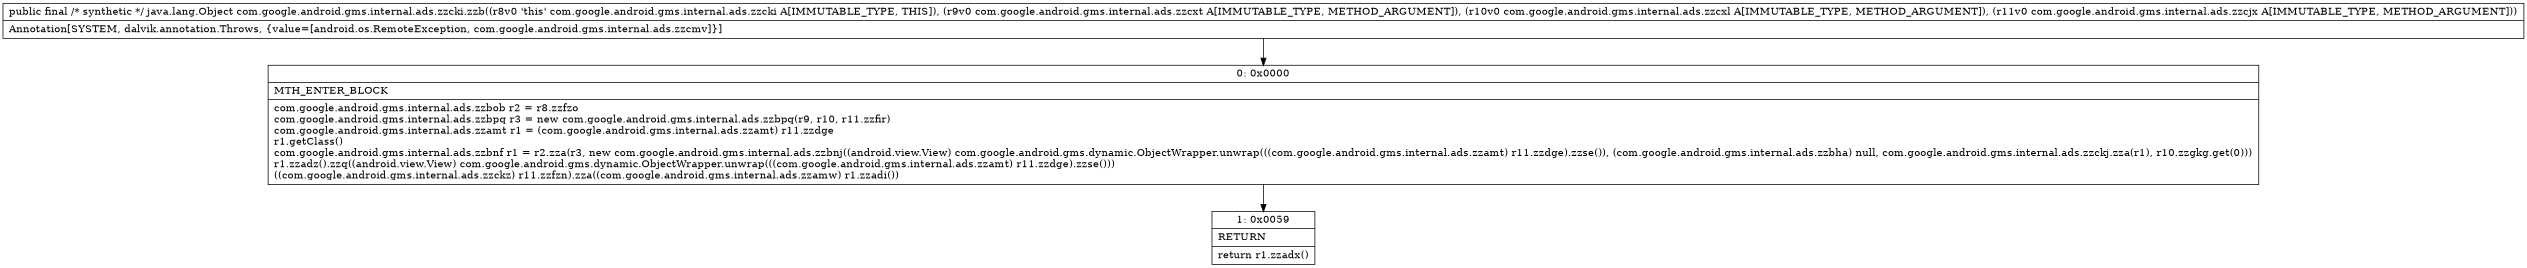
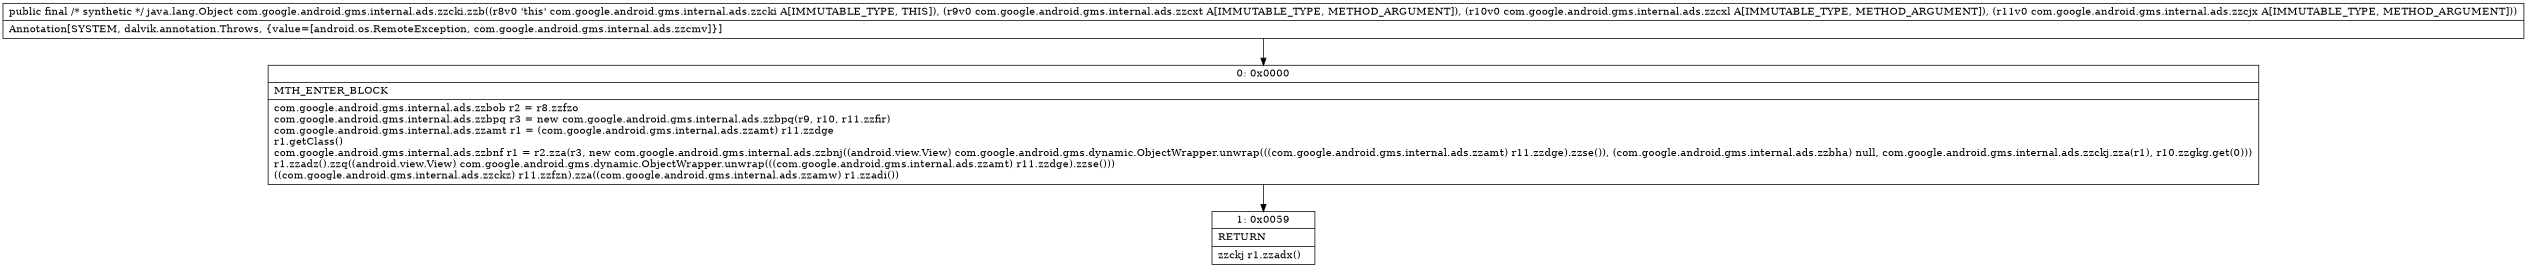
node "1: 0x0059": text "return r1.zzadx()" -> "zzckj r1.zzadx()"
